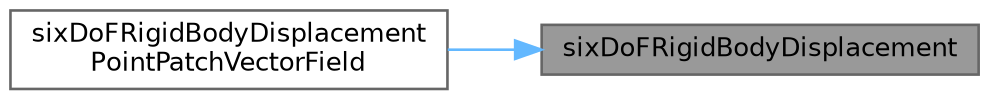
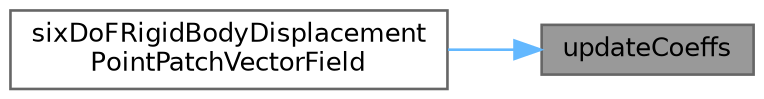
node "sixDoFRigidBodyDisplacement": label "sixDoFRigidBodyDisplacement" -> "updateCoeffs"
